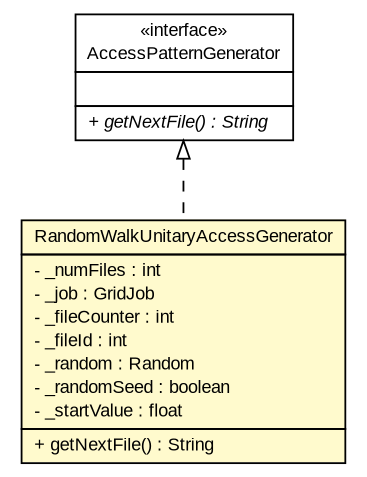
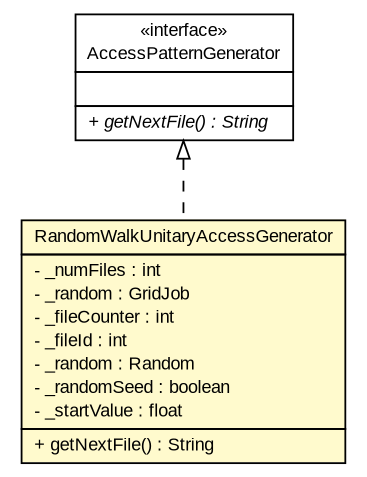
node "RandomWalkUnitaryAccessGenerator": text "- _job : GridJob" -> "- _random : GridJob"
